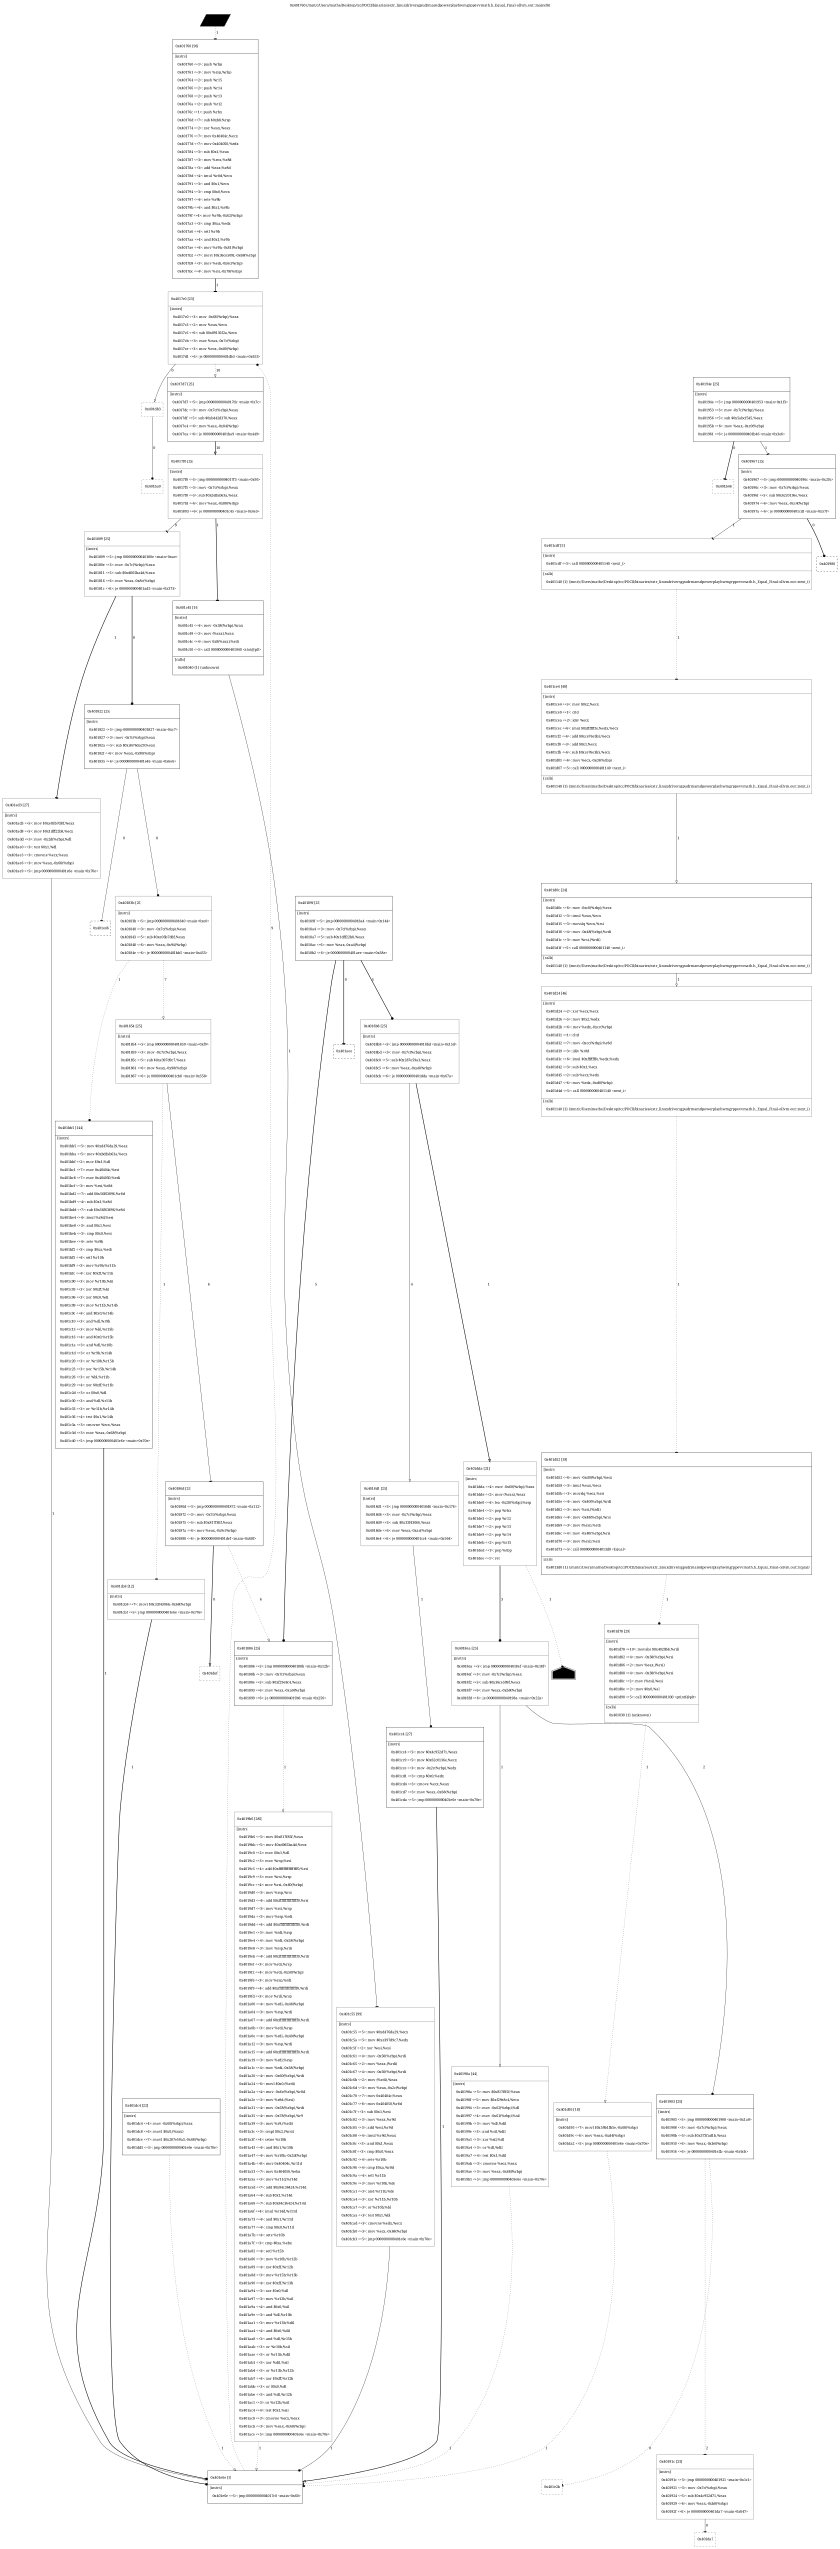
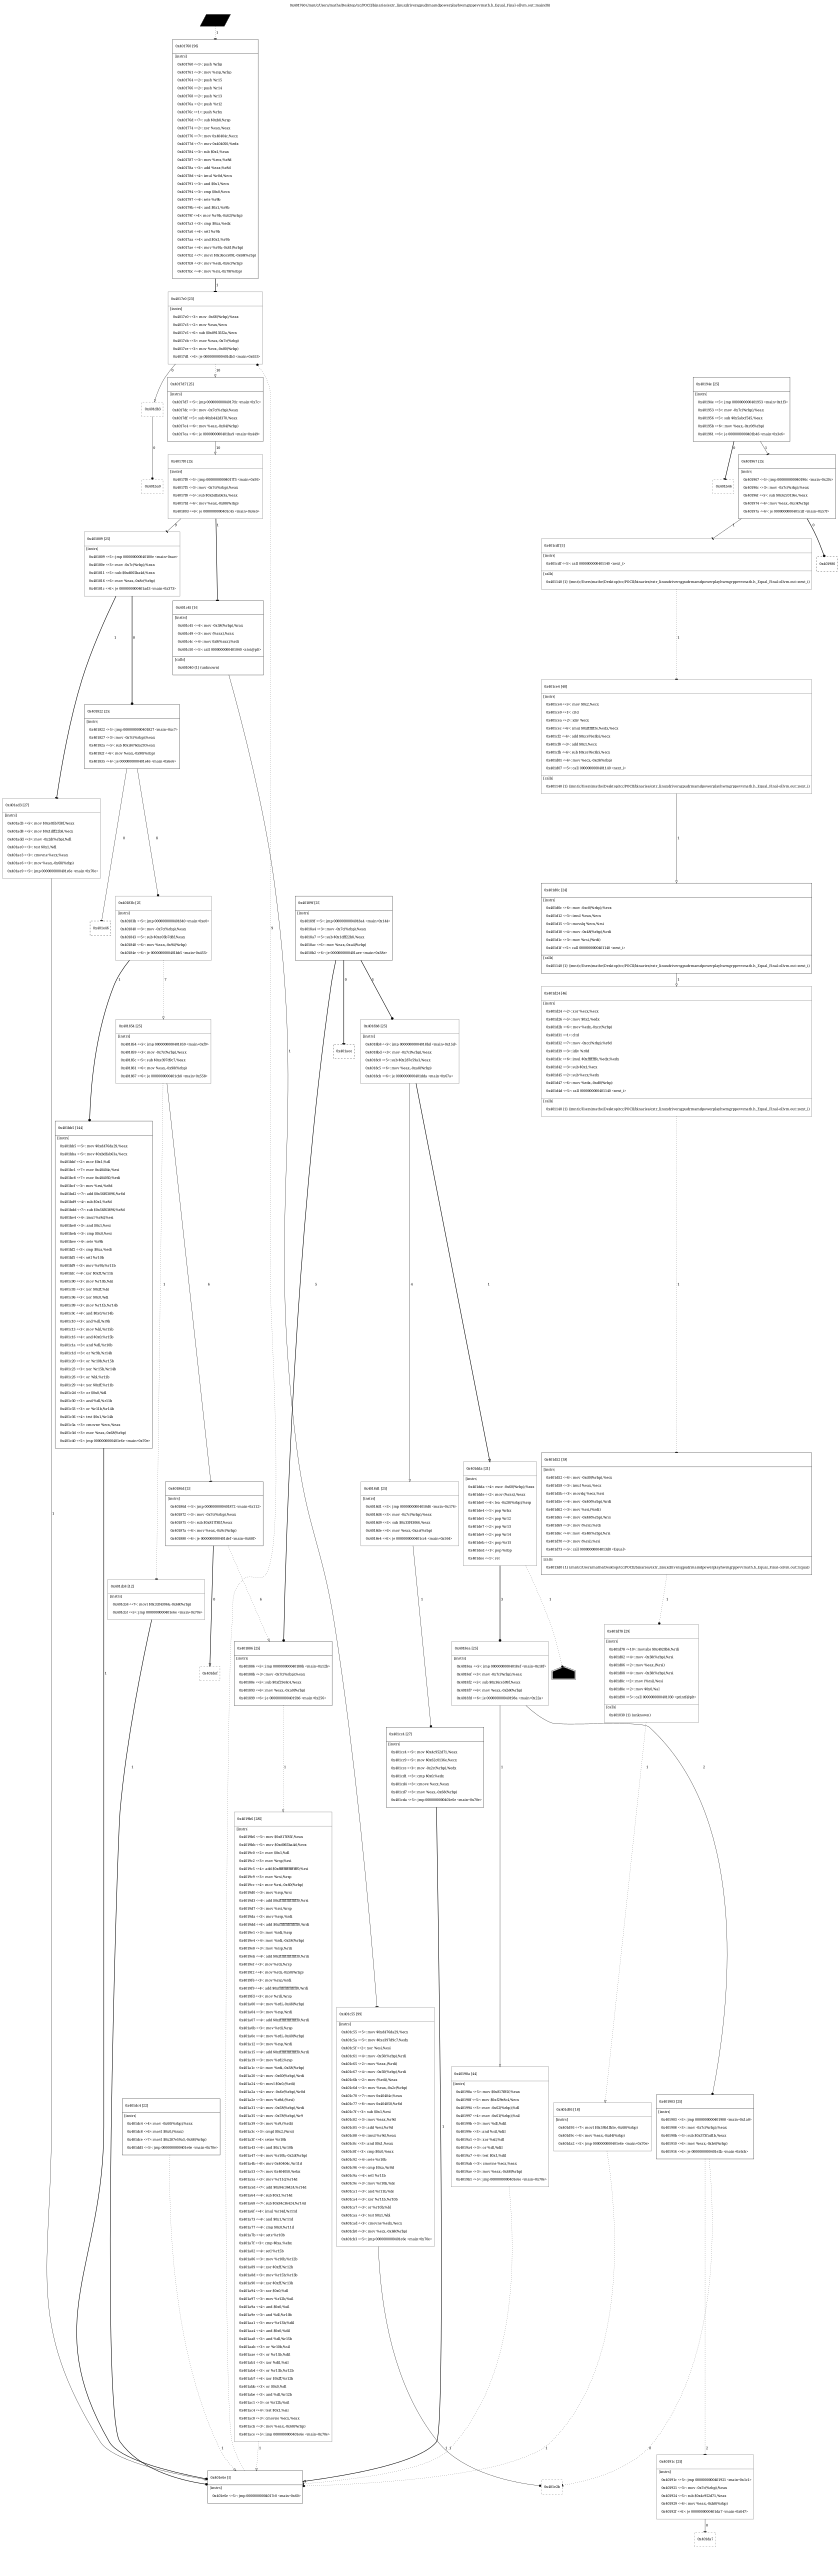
edge "0x4017d7 [25]" -> "0x4017f0 [25]": style bold -> solid
edge "0x40183b [25]" -> "0x401bb5 [144]": style dotted -> bold
edge "0x401c55 [99]" -> "0x401e6e [5]": now "0x401c55 [99]" -> "0x401e2b"
